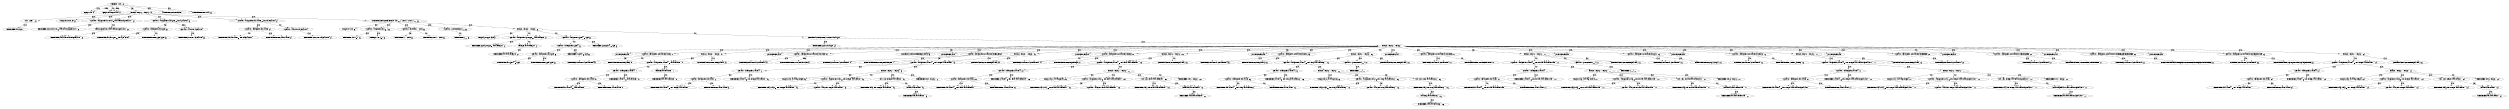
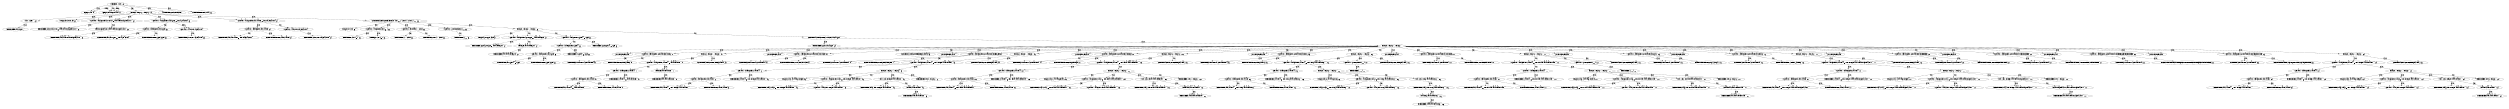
edge "(<operator>.fieldAccess,ConstantPool.UNUSED)" -> "(FIELD_IDENTIFIER,UNUSED,UNUSED)": label "DDG: " -> "AST: "
node "(FIELD_IDENTIFIER,FIELDREF,FIELDREF)": added
